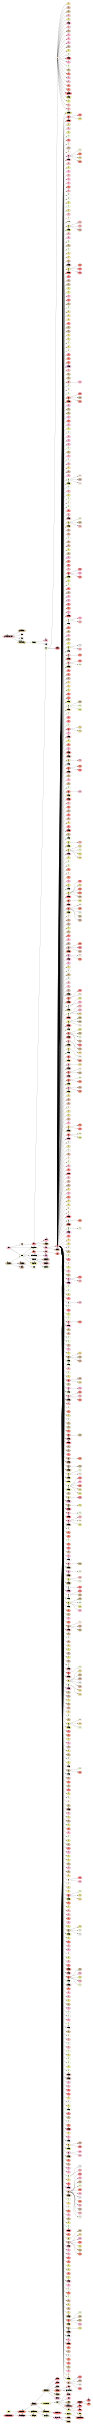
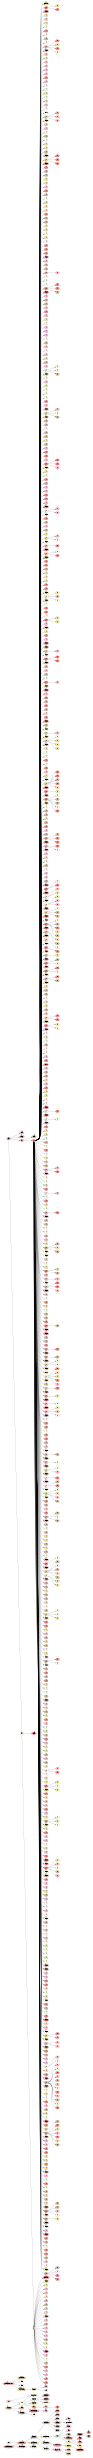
node "body": removed
node "performance": fillcolor lightyellow -> salmon
